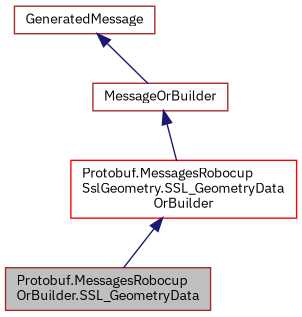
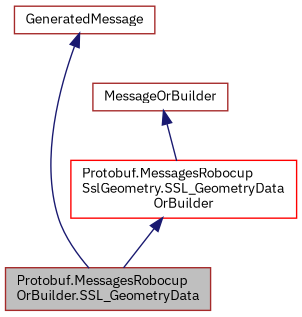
edge "MessageOrBuilder" -> "GeneratedMessage": now "Protobuf.MessagesRobocup OrBuilder.SSL_GeometryData" -> "GeneratedMessage"
